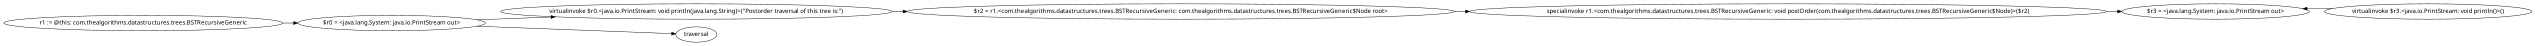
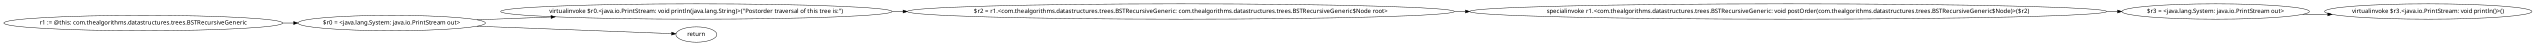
edge "virtualinvoke $r3.<java.io.PrintStream: void println()>()" -> "$r3 = <java.lang.System: java.io.PrintStream out>": reversed
node "traversal": label "traversal" -> "return"
